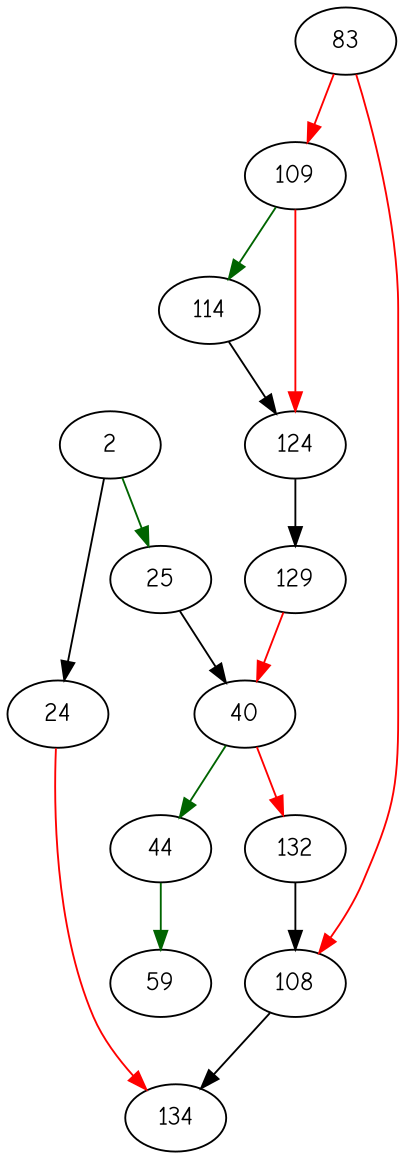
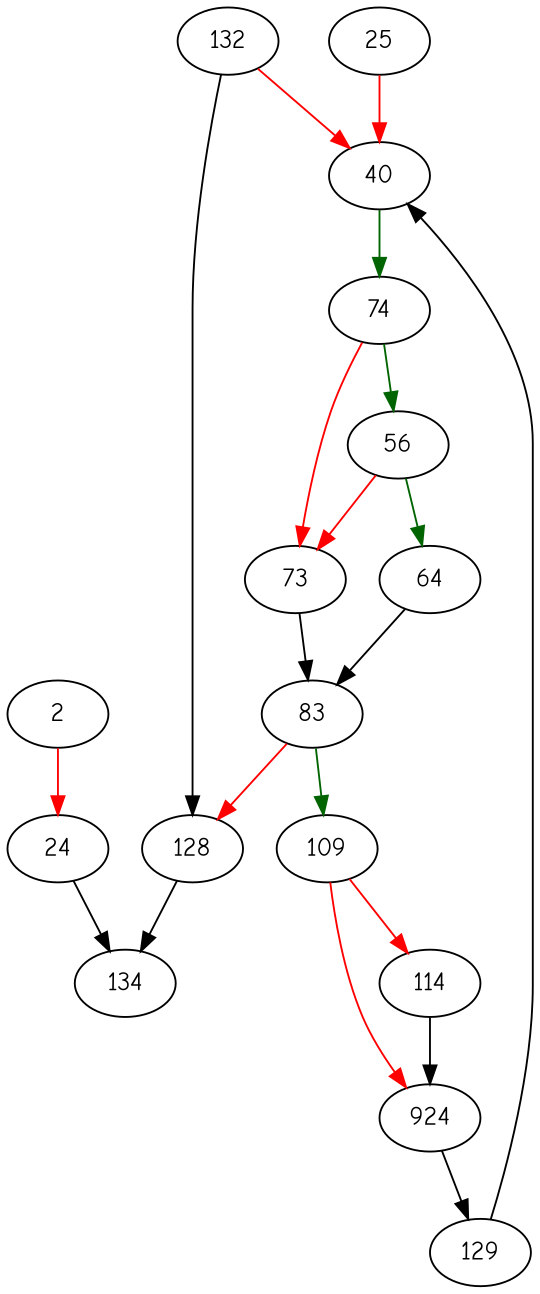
edge "83" -> "109": color red -> darkgreen
edge "109" -> "114": color darkgreen -> red
node "124": label "124" -> "924"
edge "2" -> "25": removed
edge "2" -> "24": color black -> red
node "73": added
node "64": added
edge "129" -> "40": color red -> black
edge "25" -> "40": color black -> red
edge "40" -> "132": reversed
node "44": label "44" -> "74"
edge "24" -> "134": color red -> black
node "59": label "59" -> "56"
node "108": label "108" -> "128"
